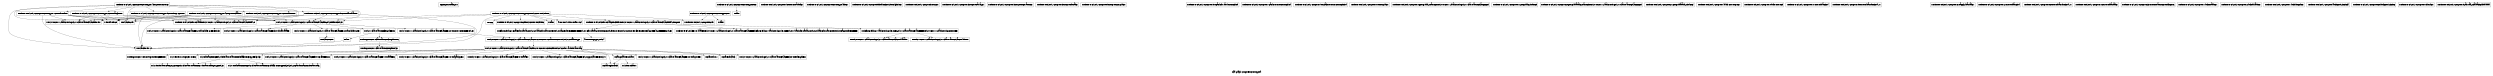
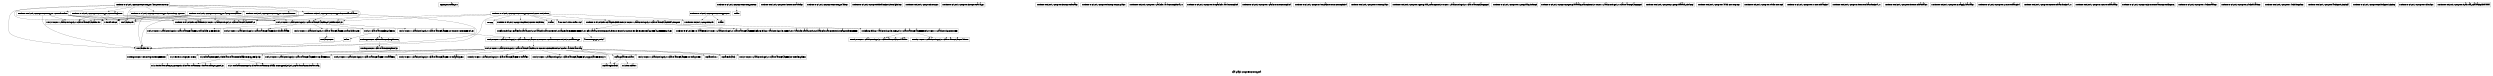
node "_ZN9LAMMPS_NS7Compute15compute_peratomEv": removed
node "_ZN9LAMMPS_NS7Compute17pack_forward_commEiPiPdiS1_": added
node "_ZN9LAMMPS_NS7Compute15remove_bias_allEv": added
